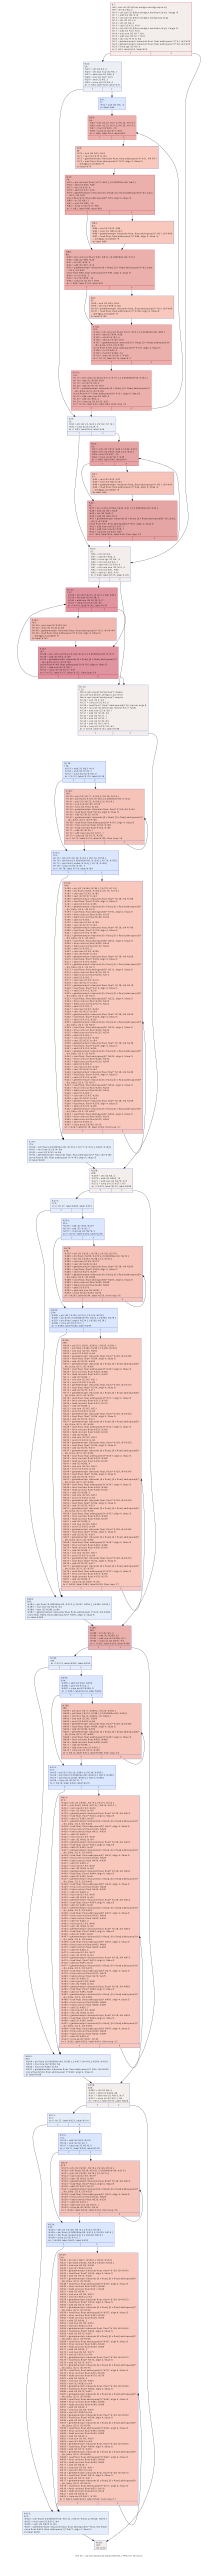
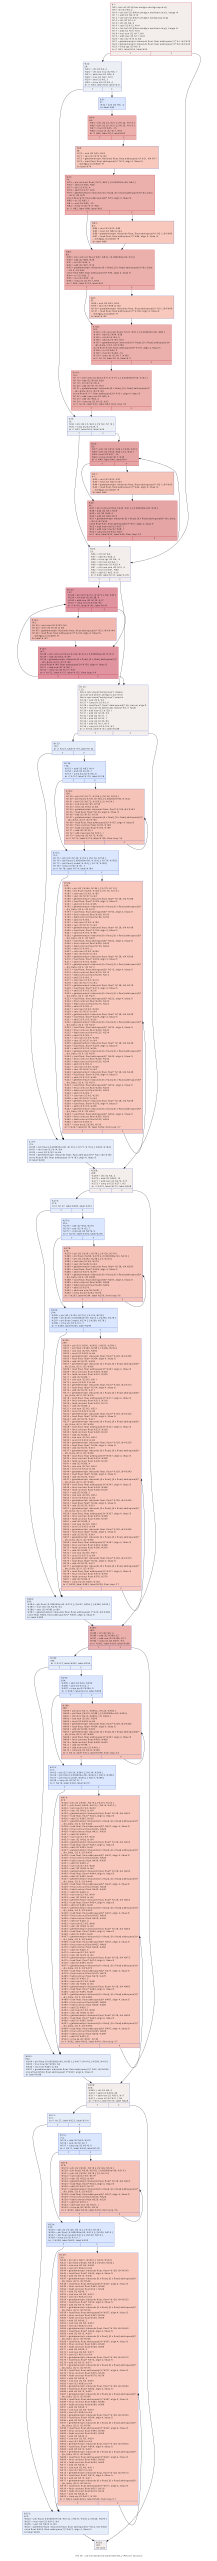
edge "%116:" -> "%64:": removed
node "%153:": added
